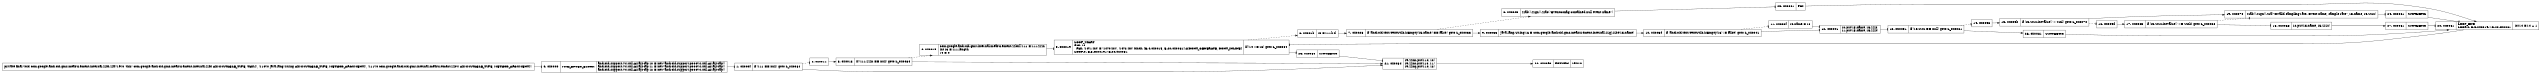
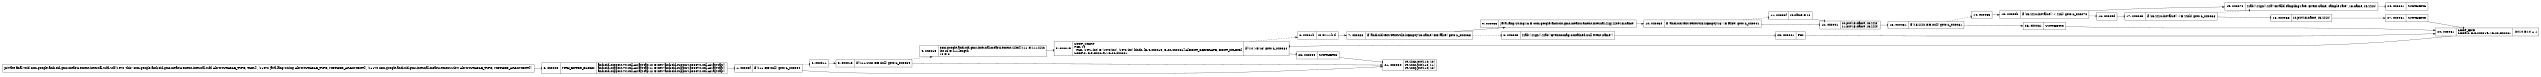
edge "24: 0x0081" -> "20: 0x0081": removed
edge "7: 0x0023" -> "8: 0x0025": arrowhead normal -> tee
edge "16: 0x005d" -> "17: 0x0065": arrowhead normal -> tee
node "22: 0x0093": removed
